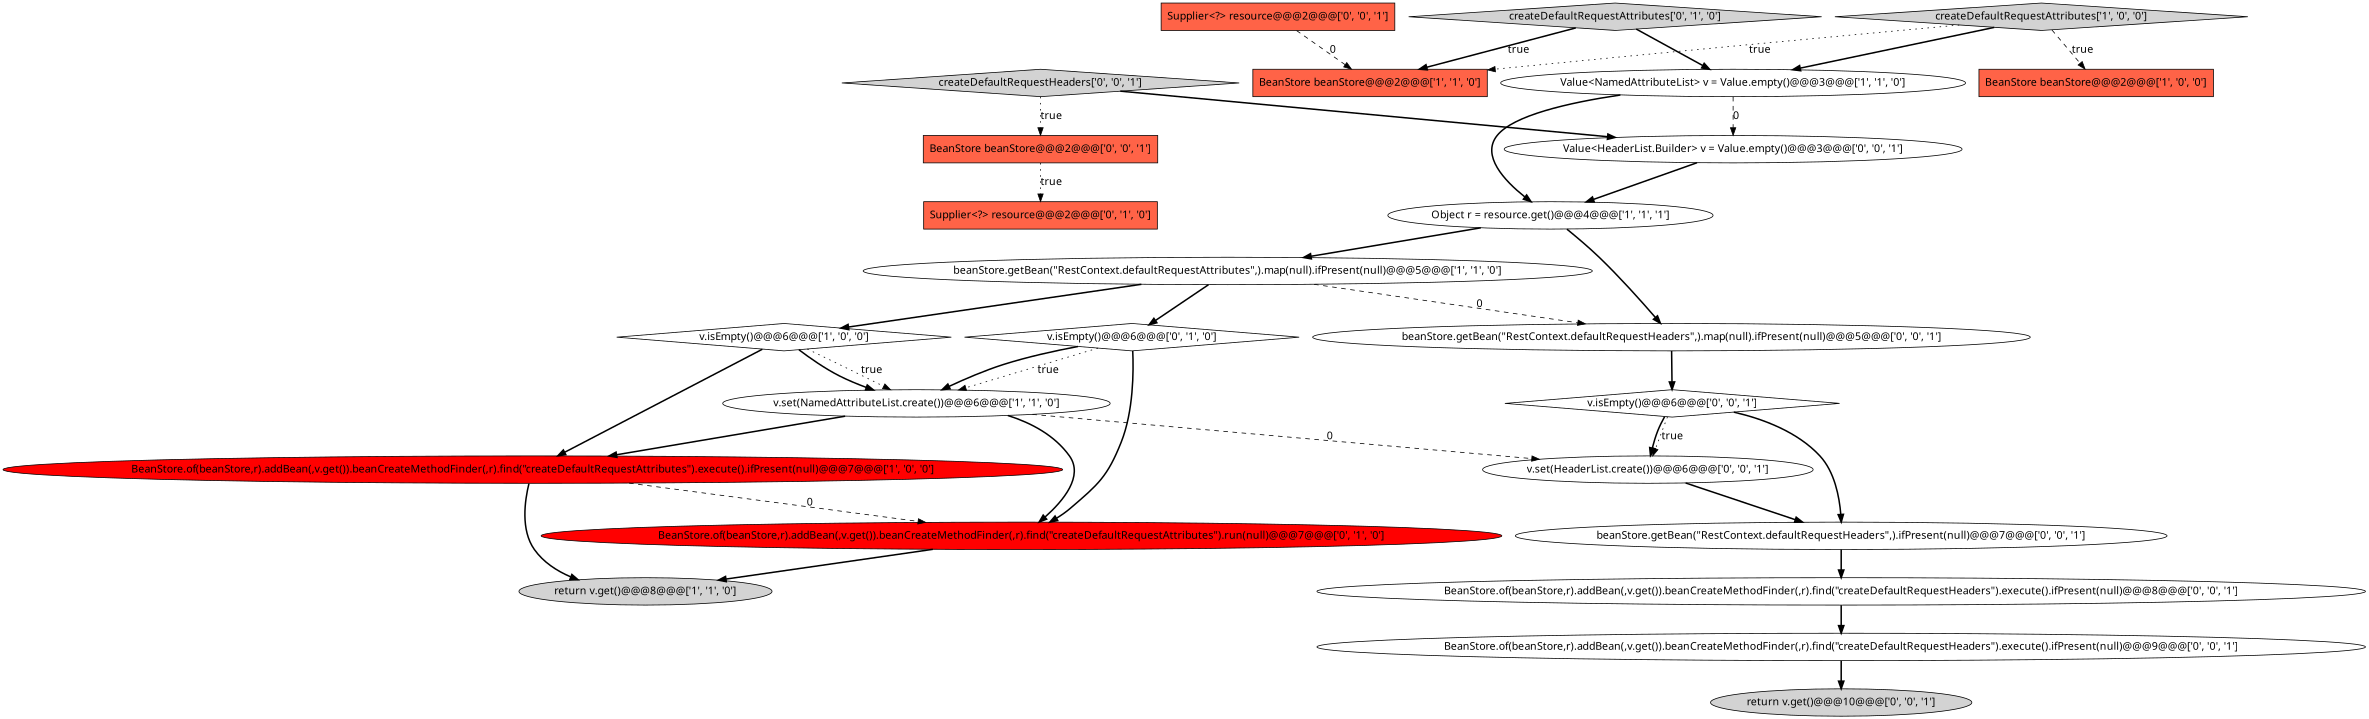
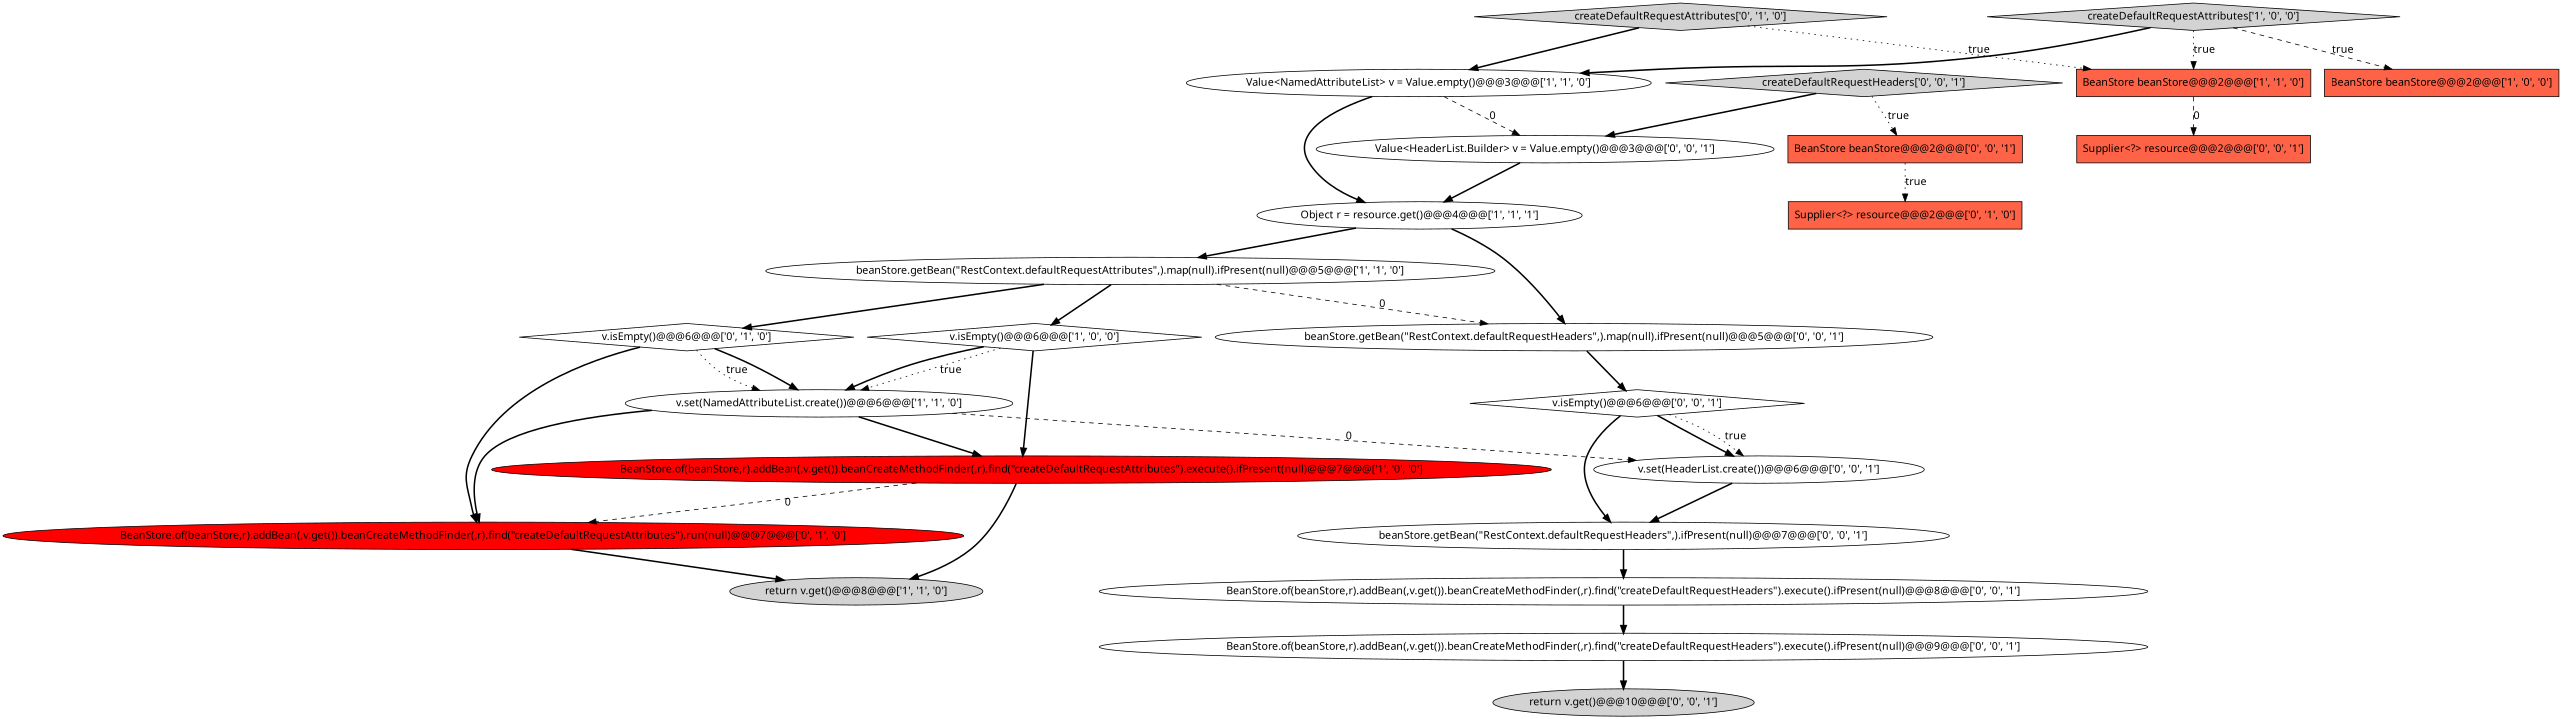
edge "Supplier<?> resource@@@2@@@['0', '0', '1']" -> "BeanStore beanStore@@@2@@@['1', '1', '0']": reversed
edge "createDefaultRequestAttributes['0', '1', '0']" -> "BeanStore beanStore@@@2@@@['1', '1', '0']": style bold -> dotted
